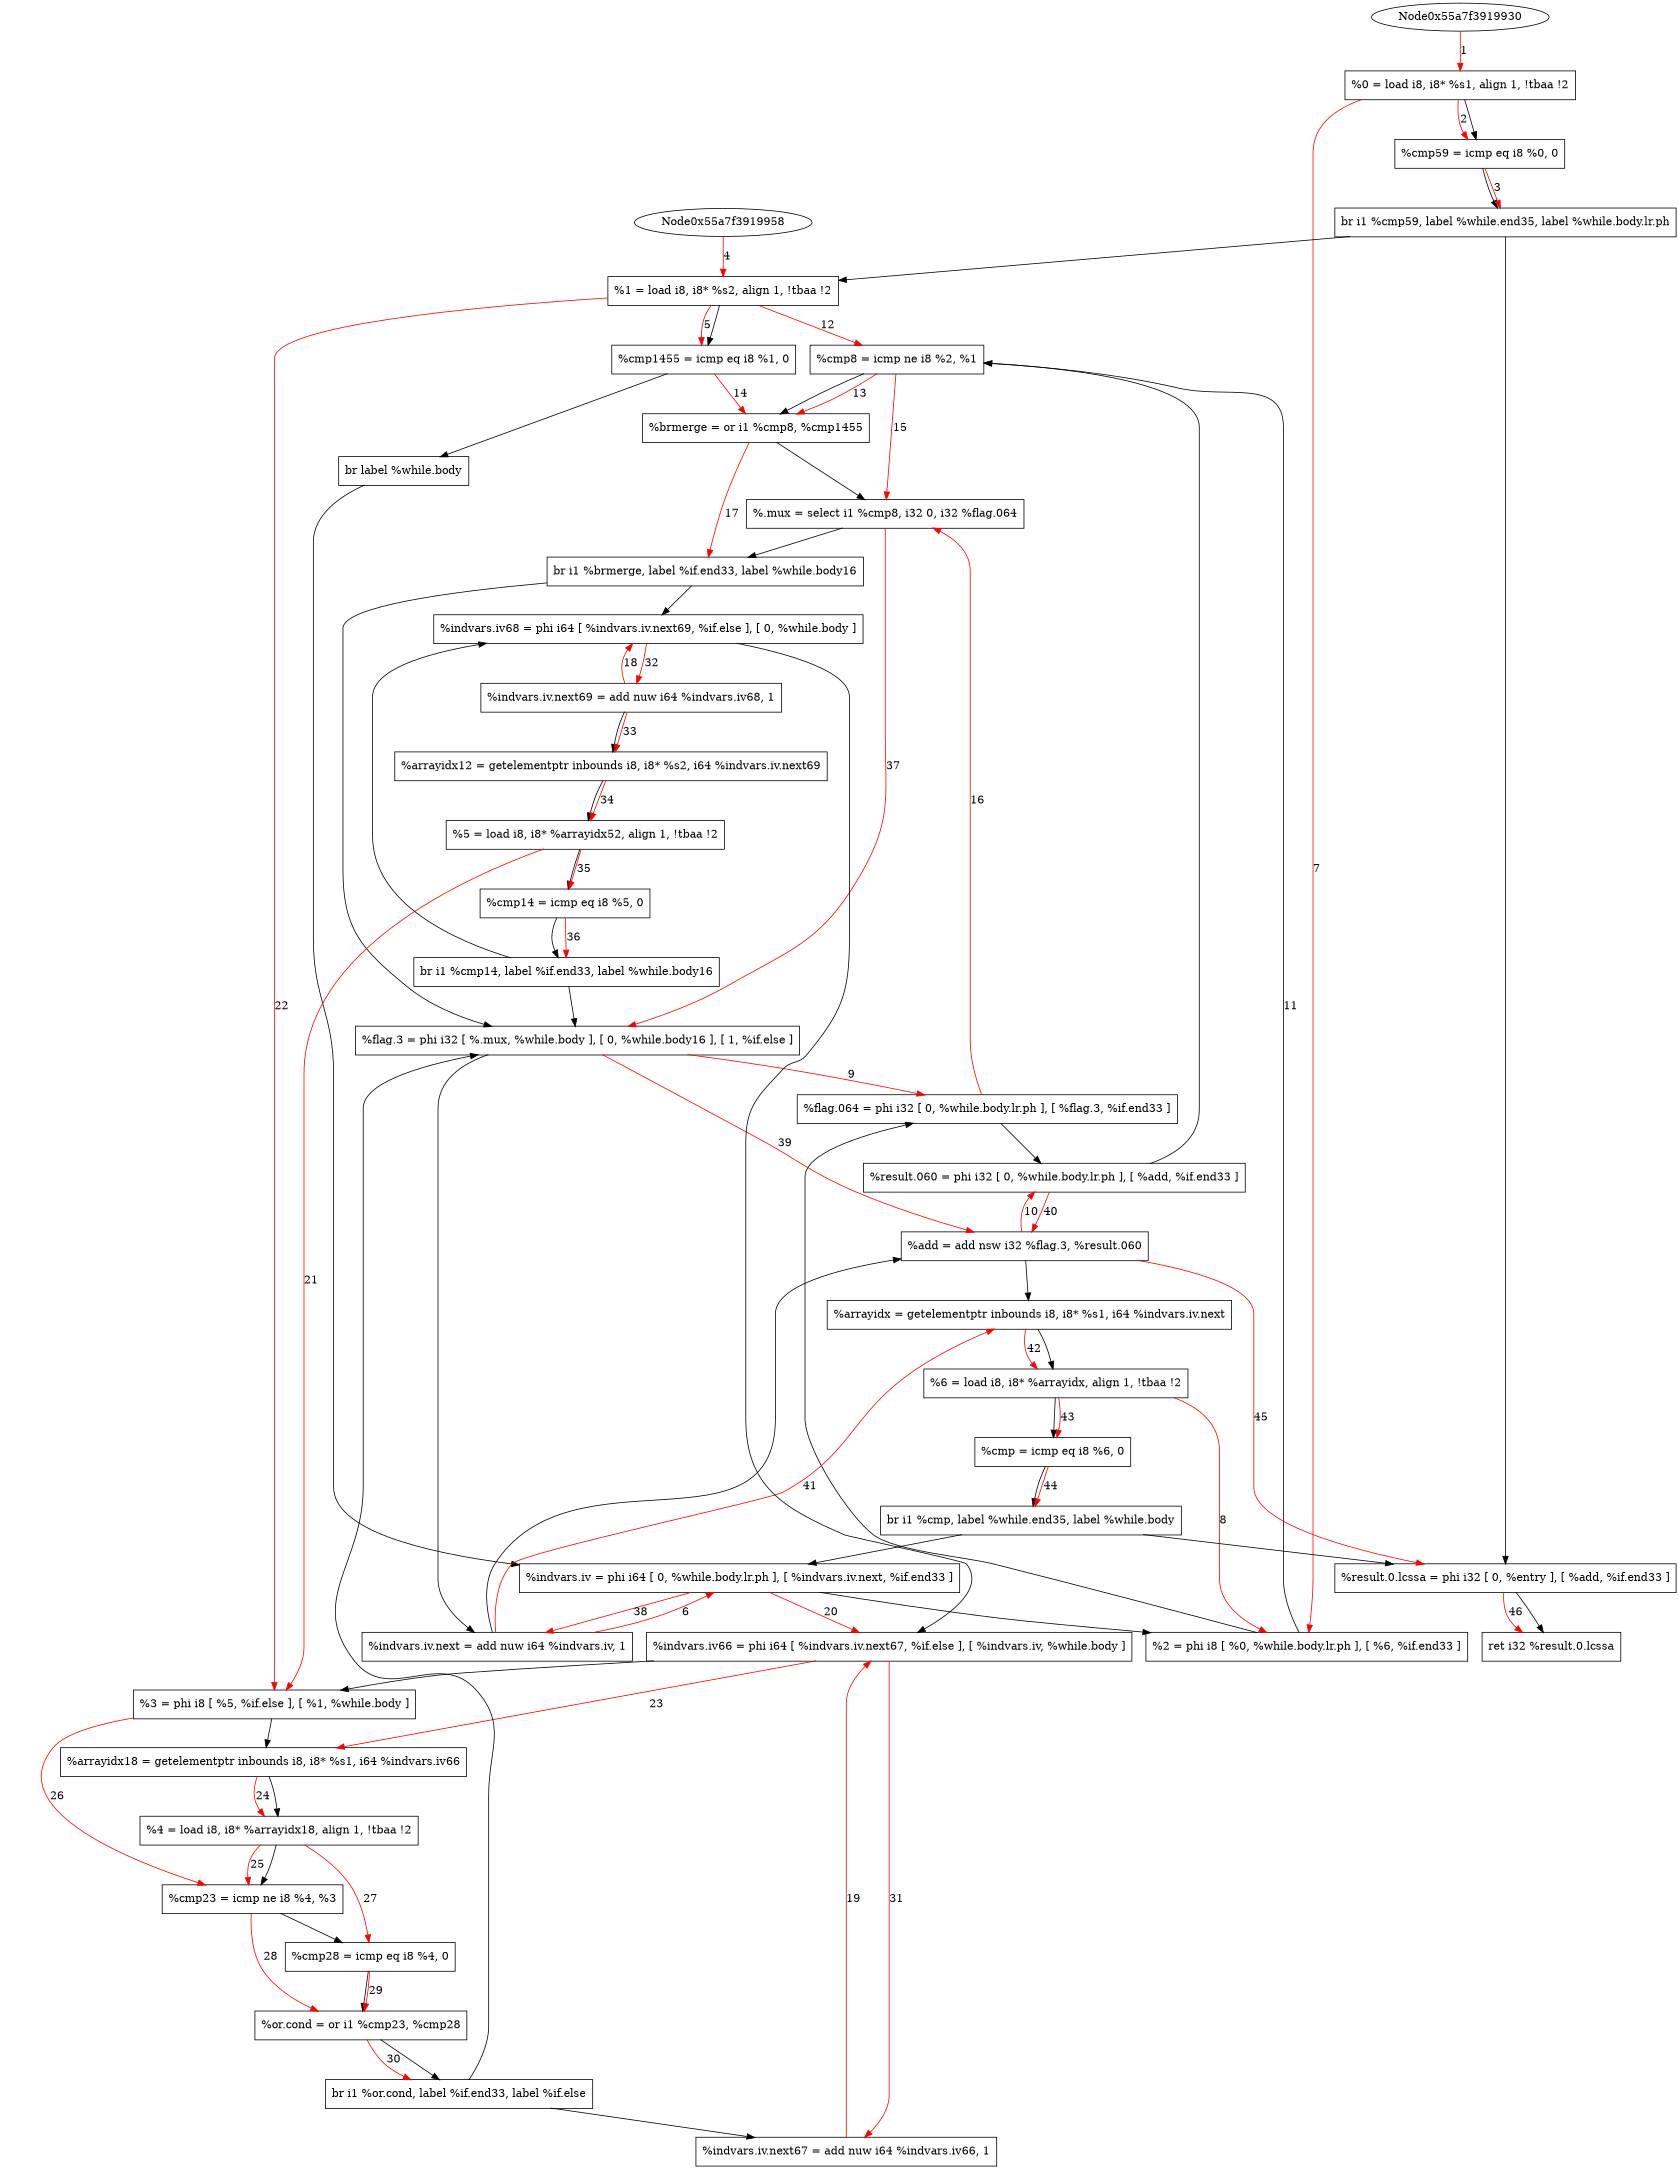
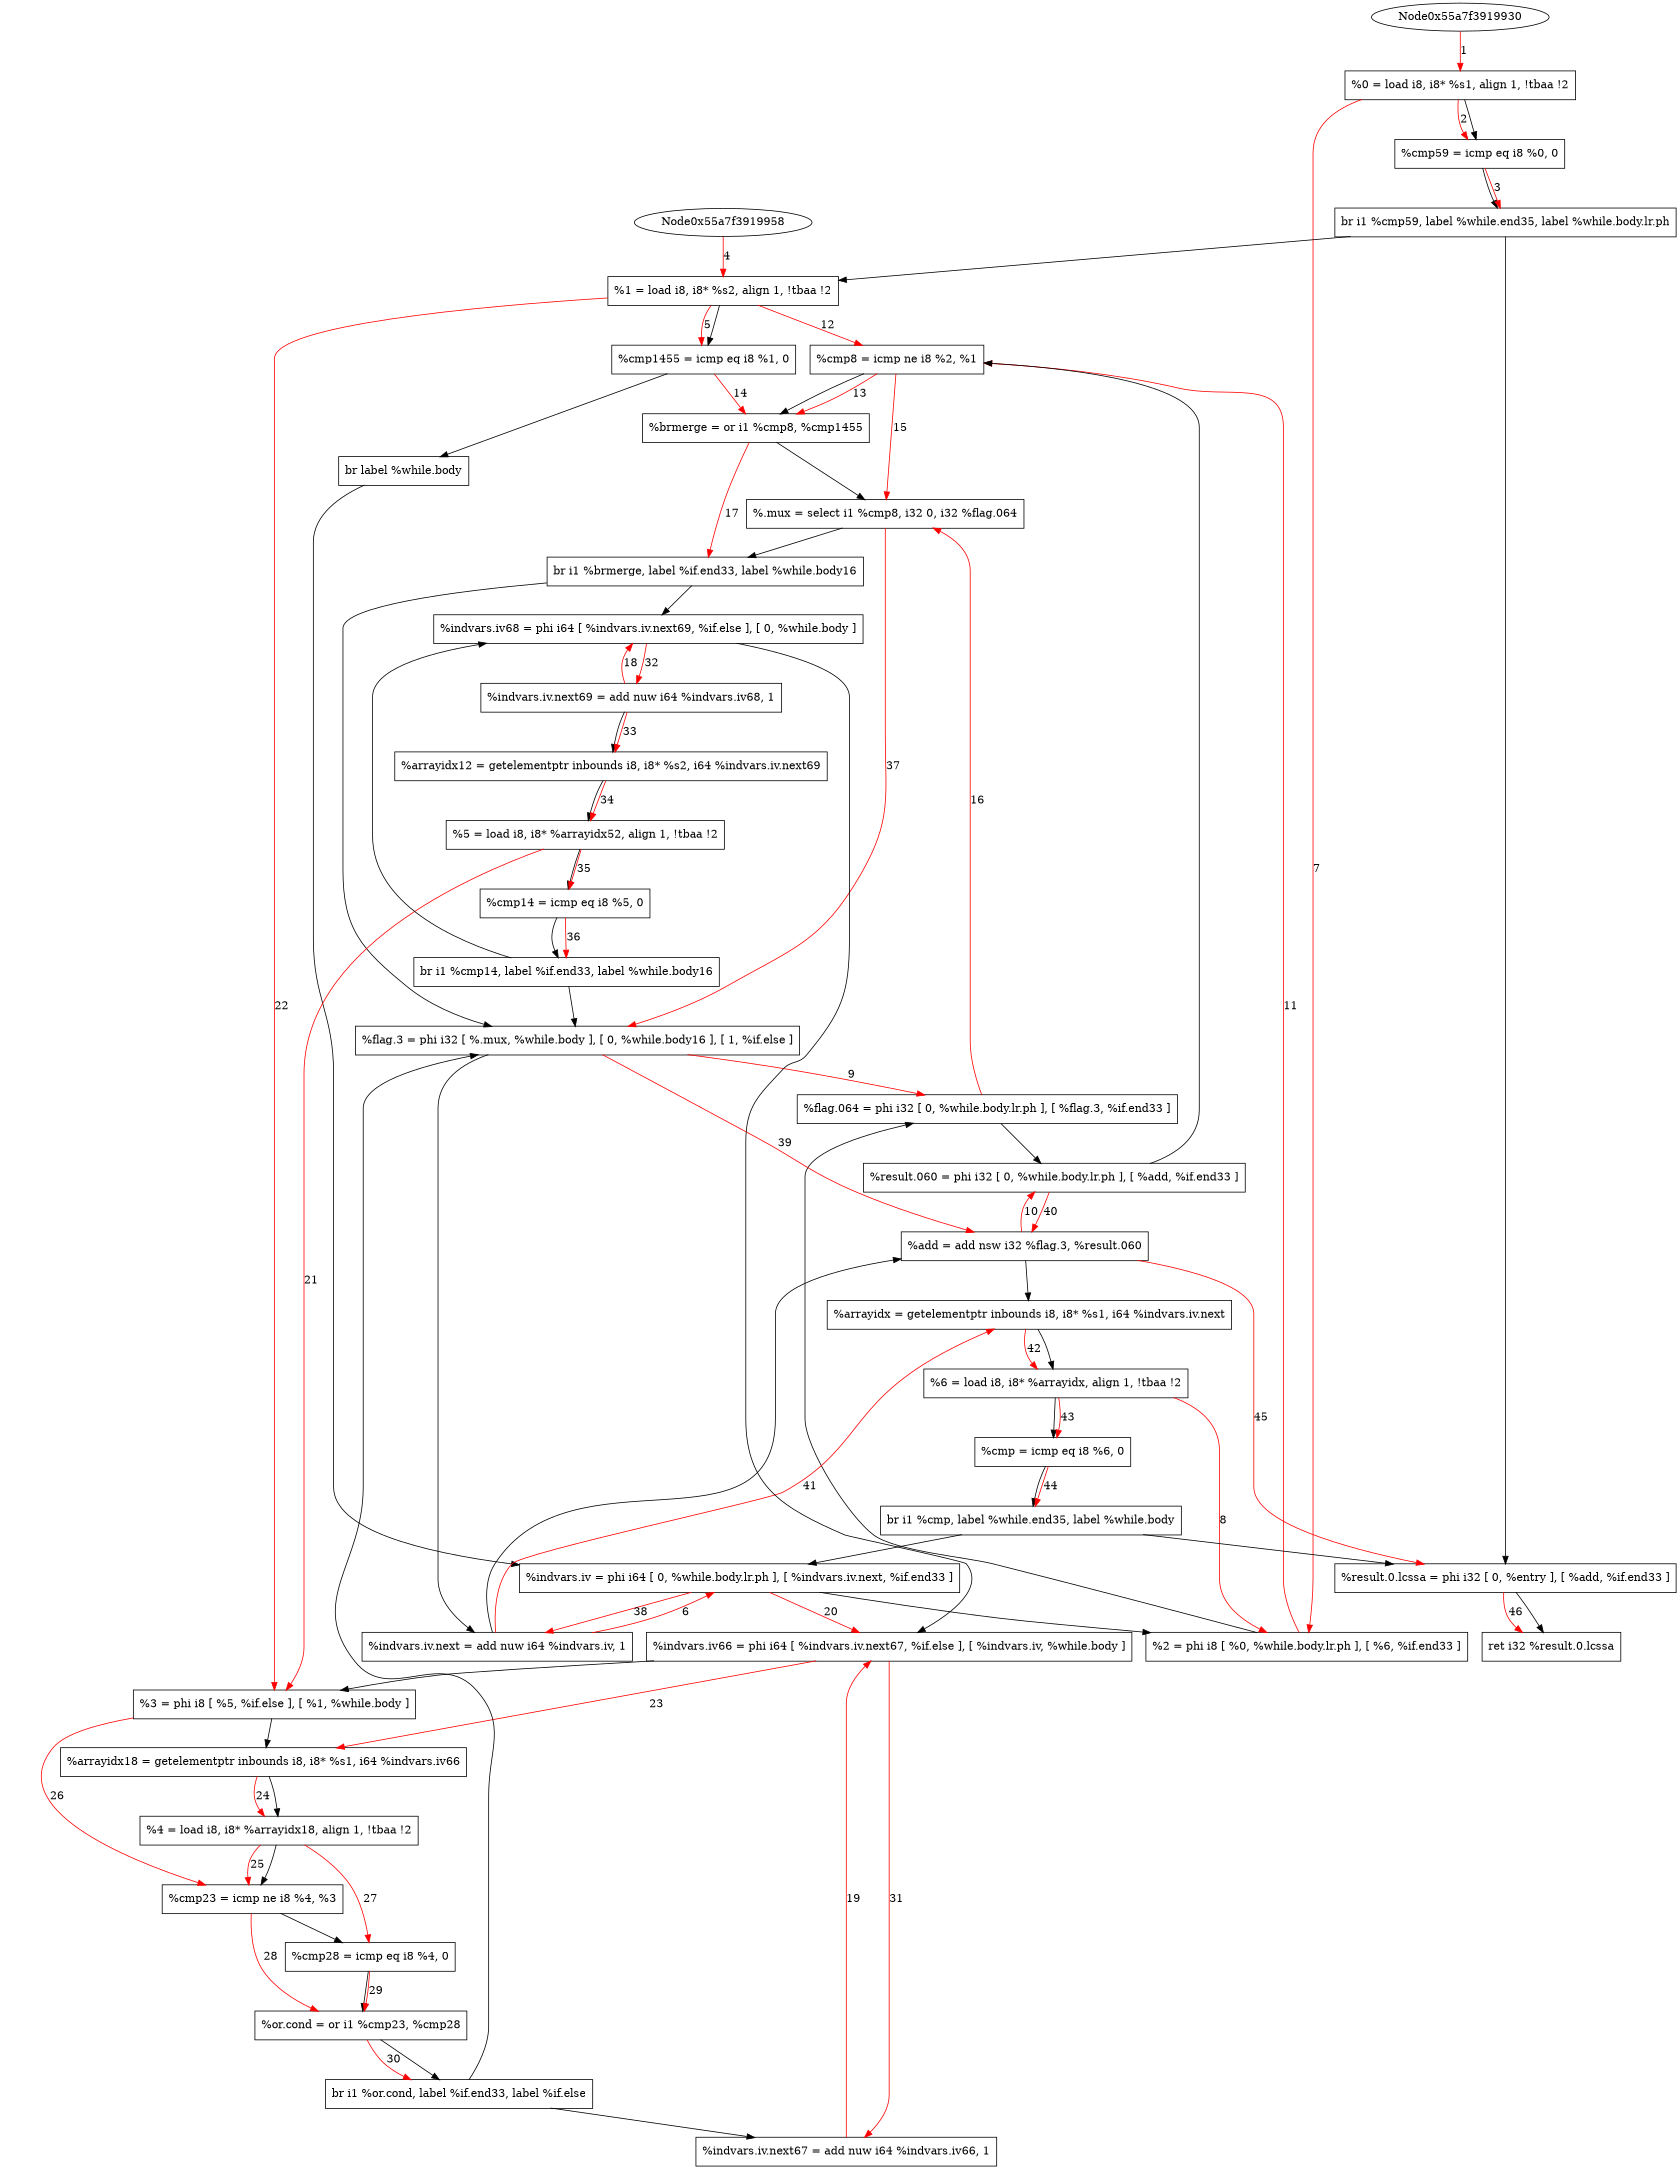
edge "%2 = phi i8 [ %0, %while.body.lr.ph ], [ %6, %if.end33 ]" -> "%cmp8 = icmp ne i8 %2, %1": color black -> red
